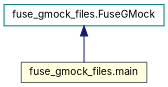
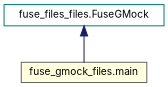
node "fuse_gmock_files.FuseGMock": label "fuse_gmock_files.FuseGMock" -> "fuse_files_files.FuseGMock"
